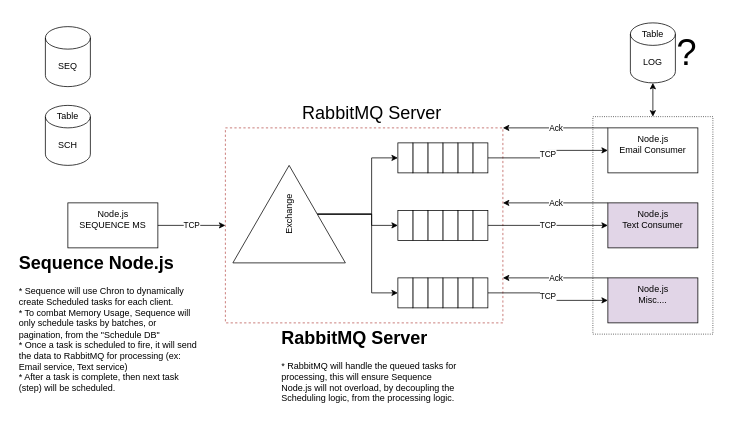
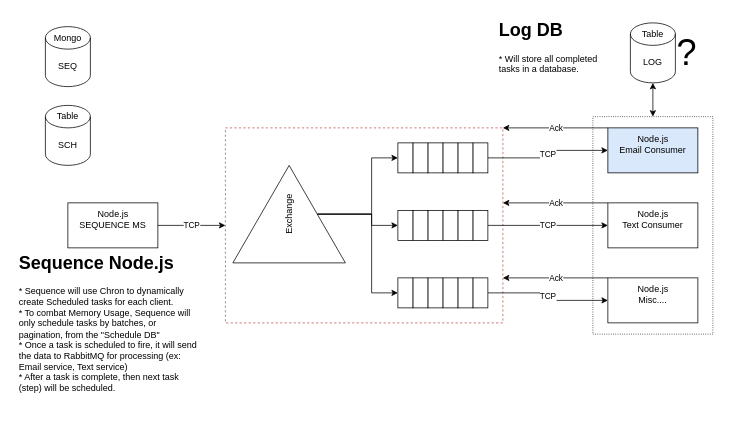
node "Mongo": added
node "Log DB* Will store all completed tasks in a database.": added
node "RabbitMQ Server": removed
node "Email Consumer": fillcolor #ffffff -> #dae8fc
node "Text Consumer": fillcolor #e1d5e7 -> #ffffff
node "Misc....": fillcolor #e1d5e7 -> #ffffff
node "RabbitMQ Server* RabbitMQ will handle the queued tasks for processing, this will ensure Sequence Node.js will not overload, by decoupling the Scheduling logic, from the processing logic.": removed
